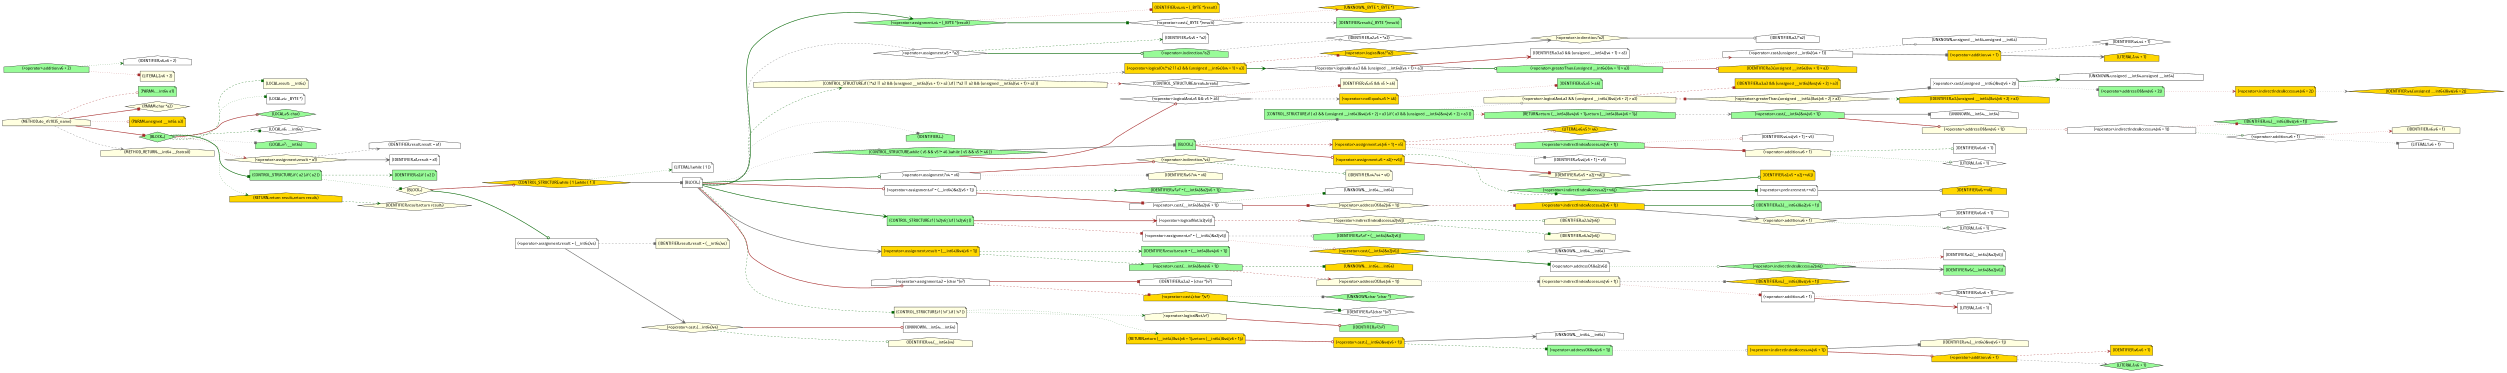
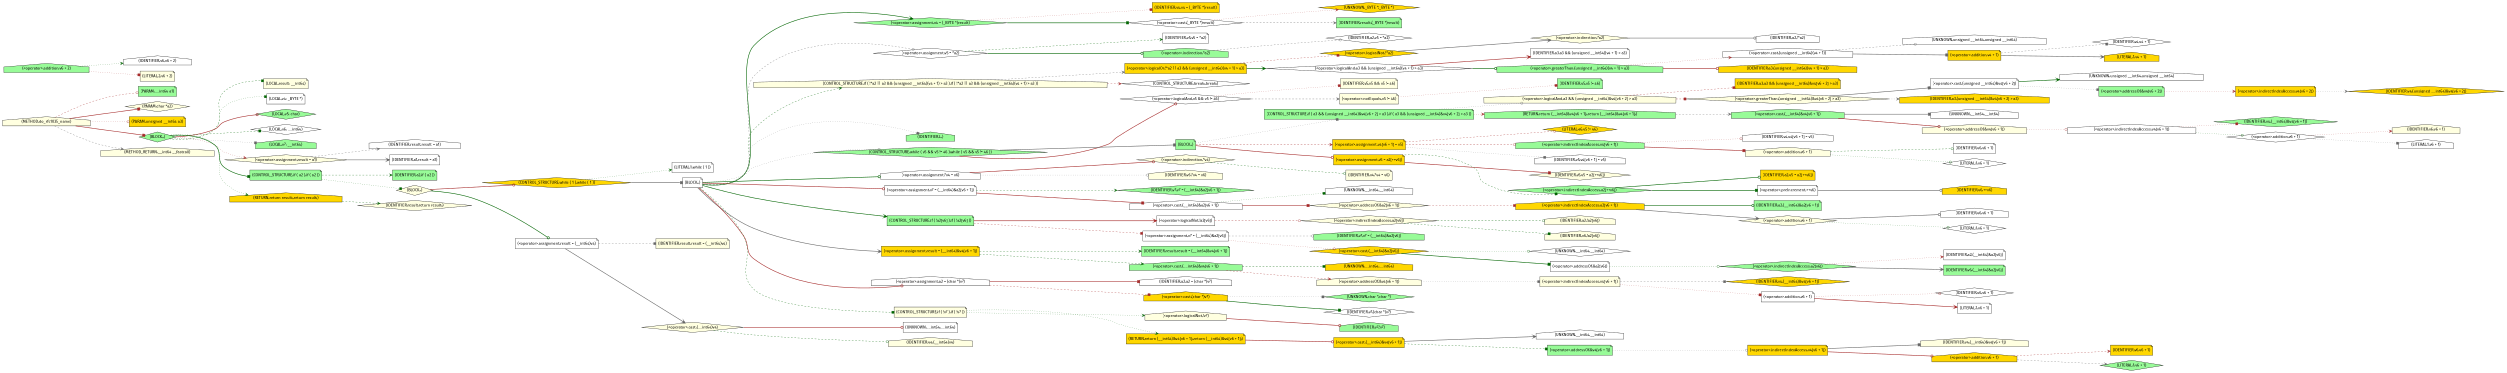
node "(<operator>.notEquals,v5 != 46)": fillcolor gold -> lightyellow
edge "(<operator>.greaterThan,(unsigned __int64)&v4[v6 + 2] > a3)" -> "(IDENTIFIER,a3,(unsigned __int64)&v4[v6 + 2] > a3)": color darkgreen -> gray40
edge "(<operator>.assignment,*v4 = v6)" -> "(IDENTIFIER,v6,*v4 = v6)": arrowhead box -> odot
